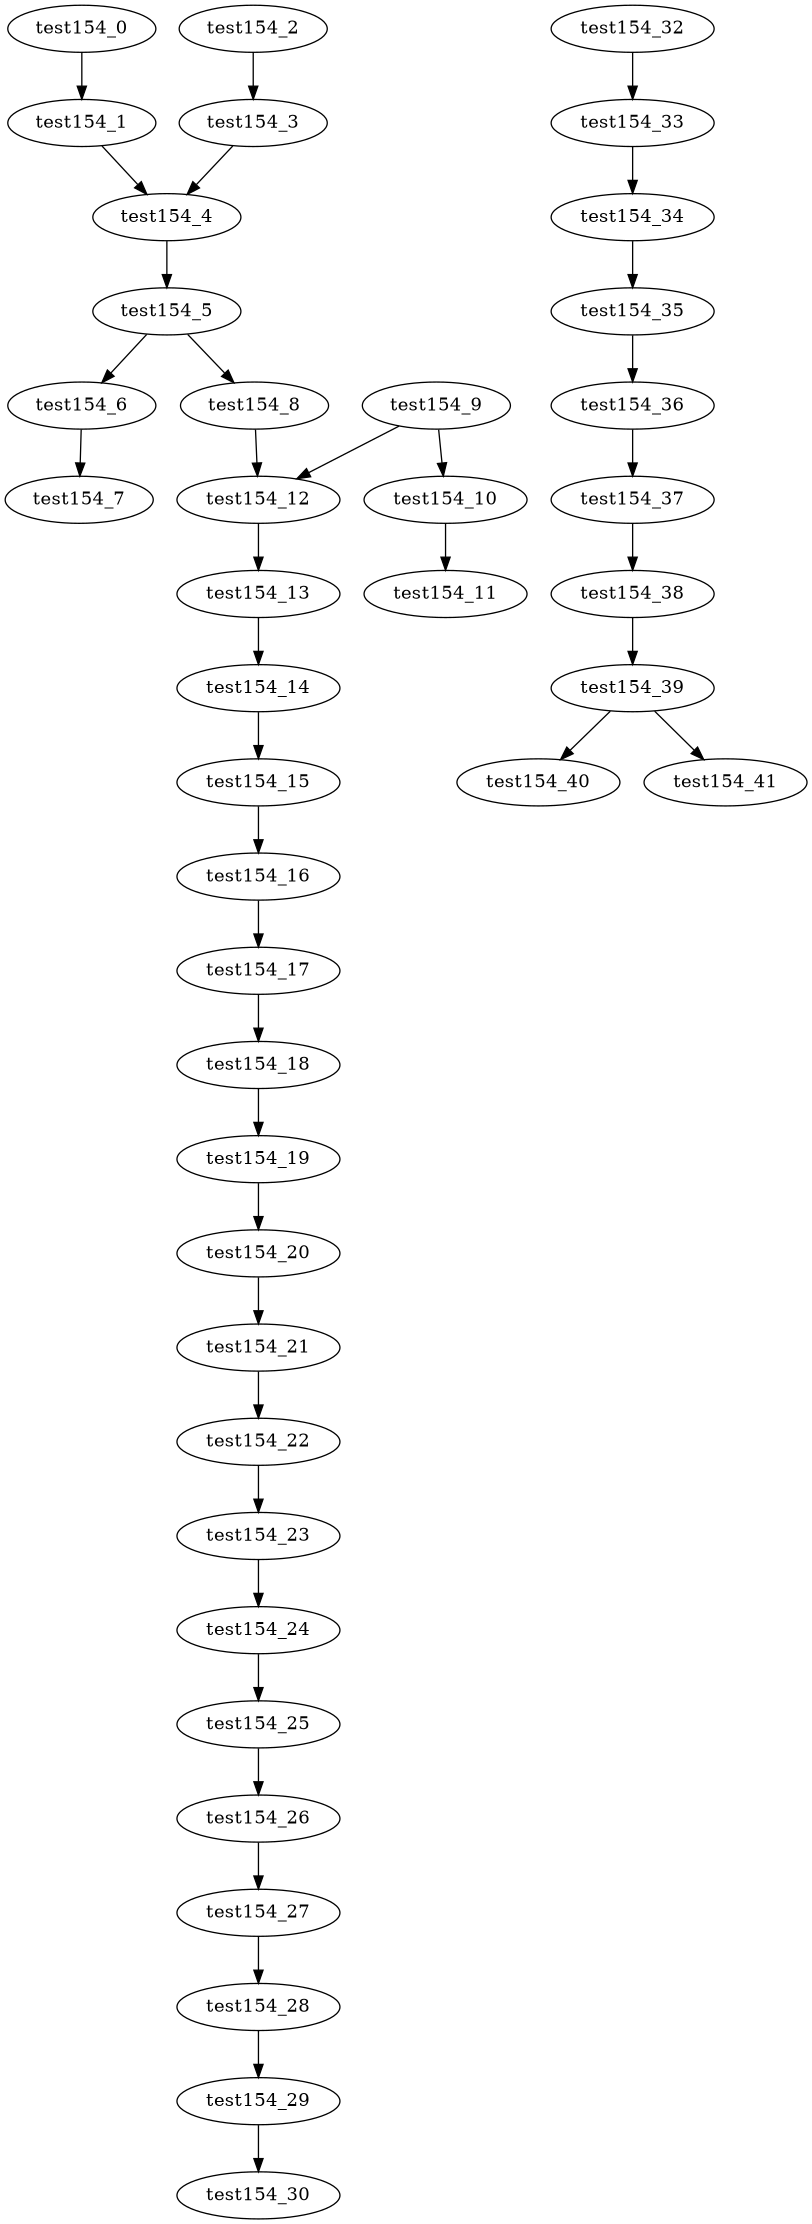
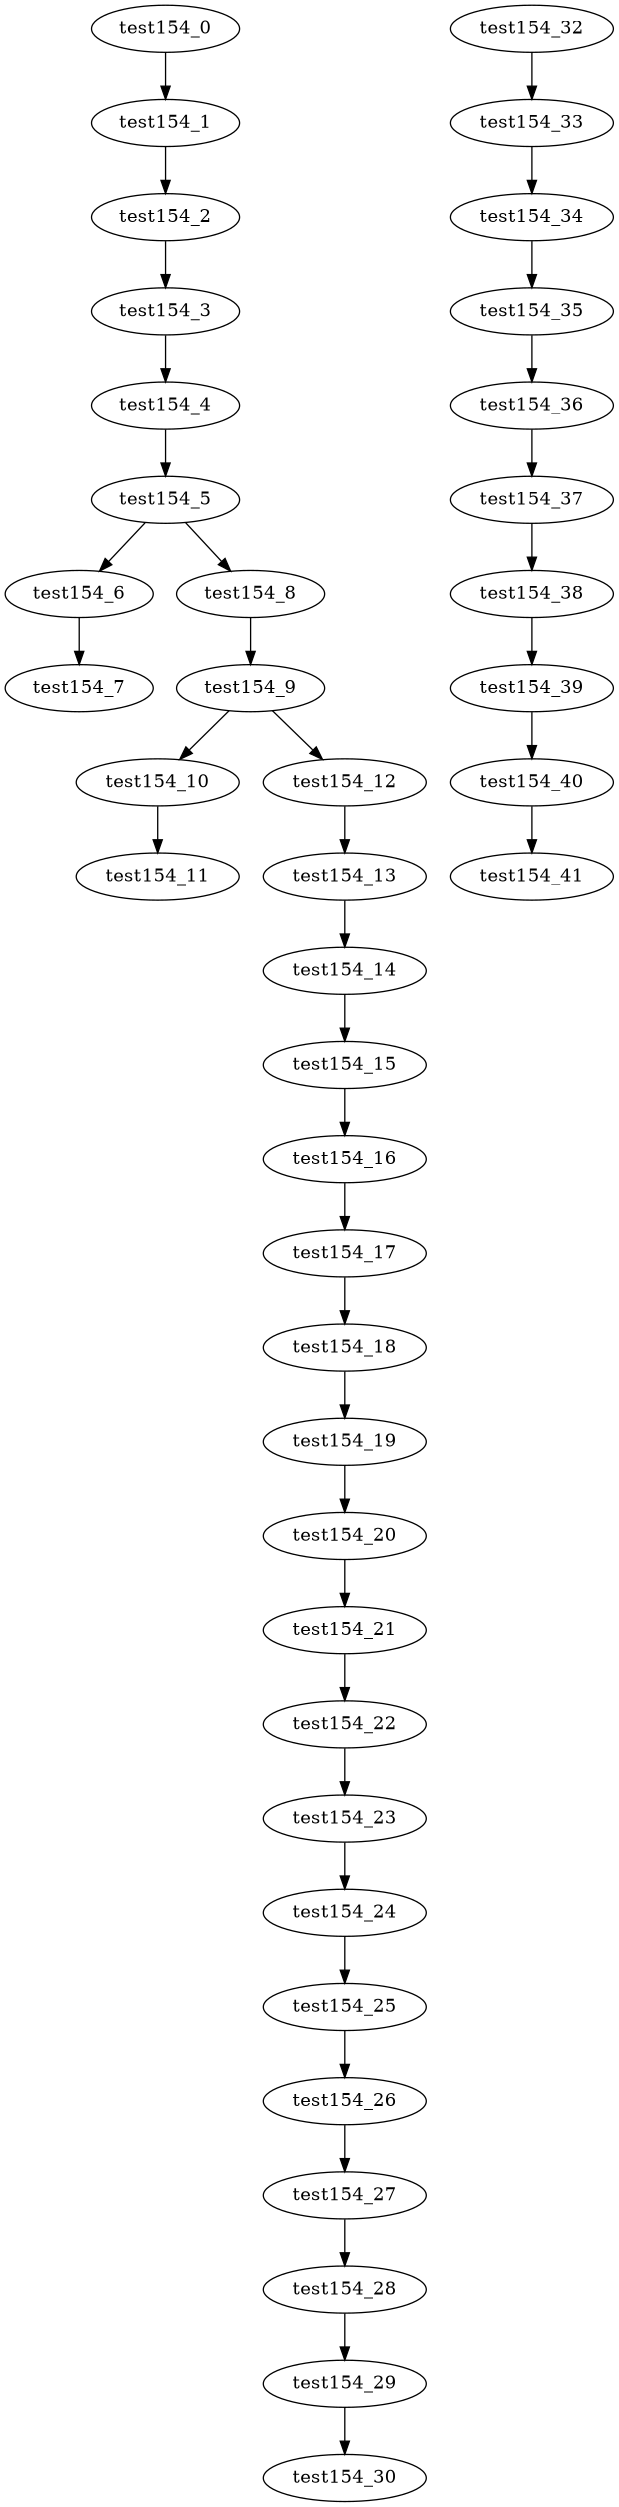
edge "test154_1" -> "test154_4": now "test154_1" -> "test154_2"
edge "test154_8" -> "test154_12": now "test154_8" -> "test154_9"
edge "test154_39" -> "test154_41": now "test154_40" -> "test154_41"
